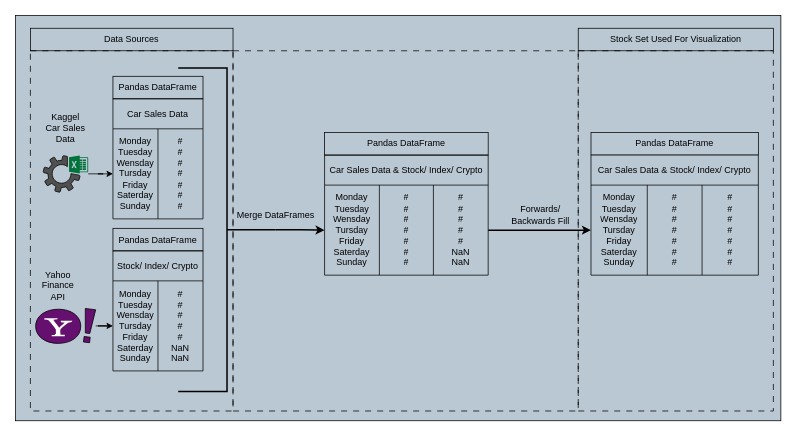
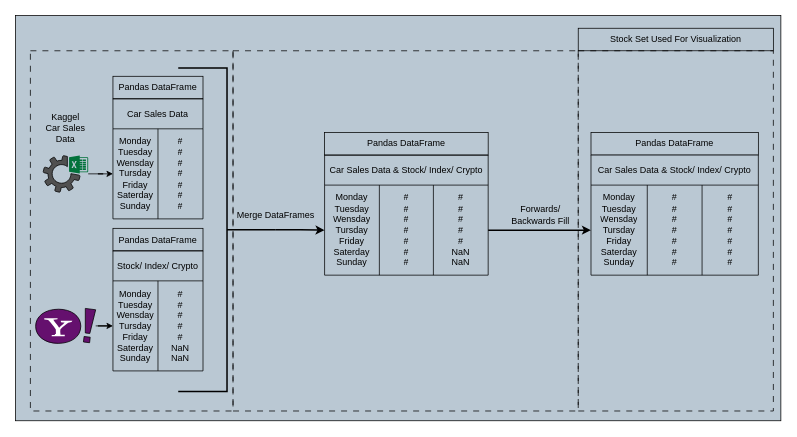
node "Data Sources": removed
node "Yahoo Finance API": removed
